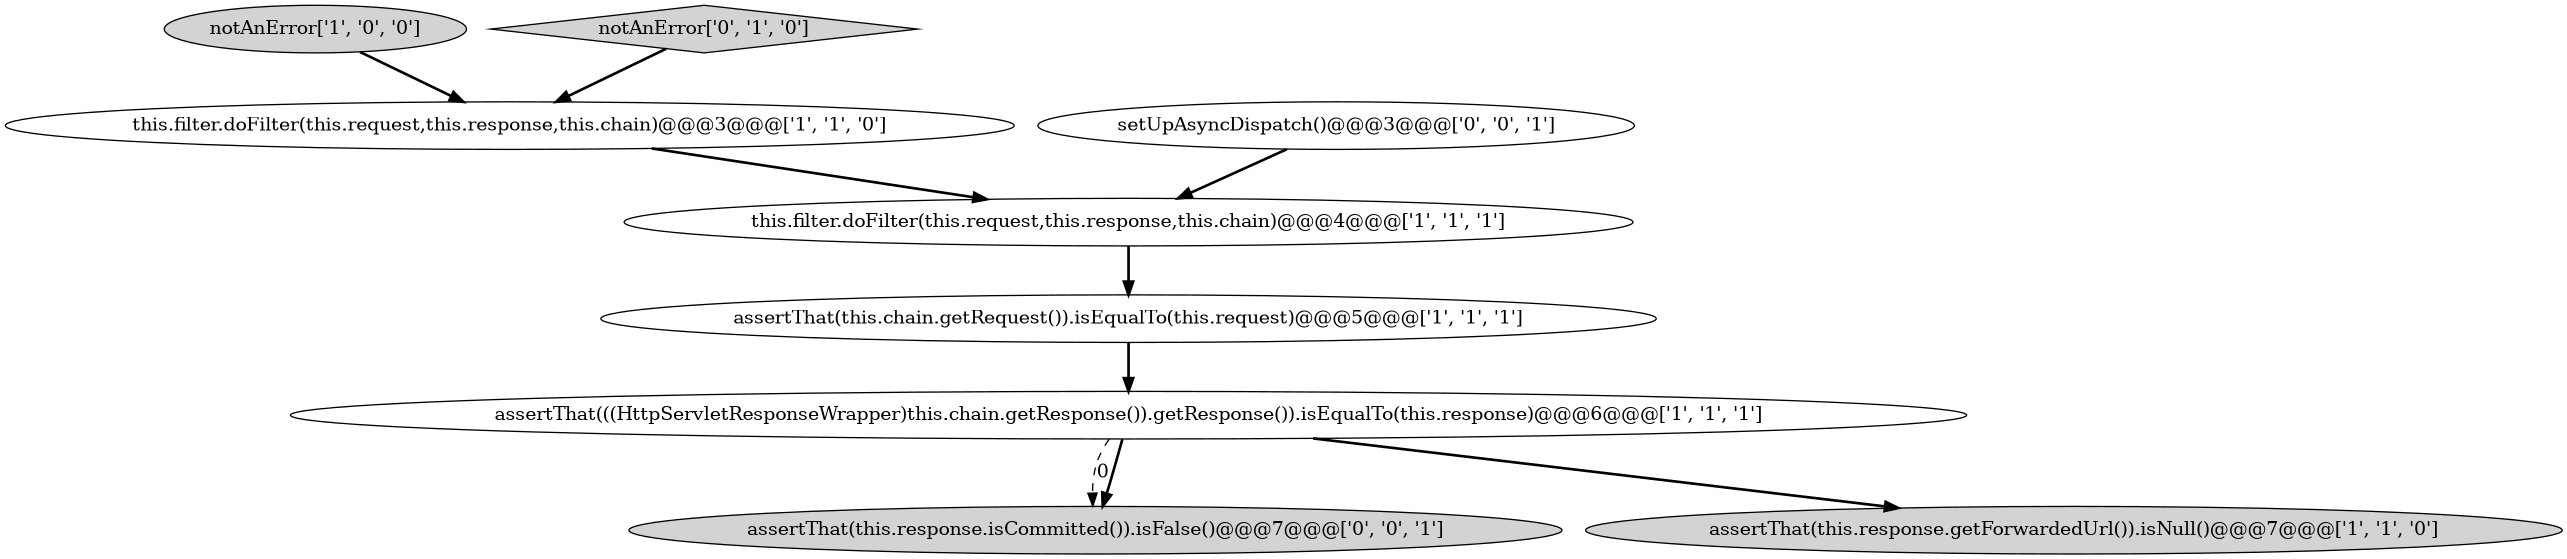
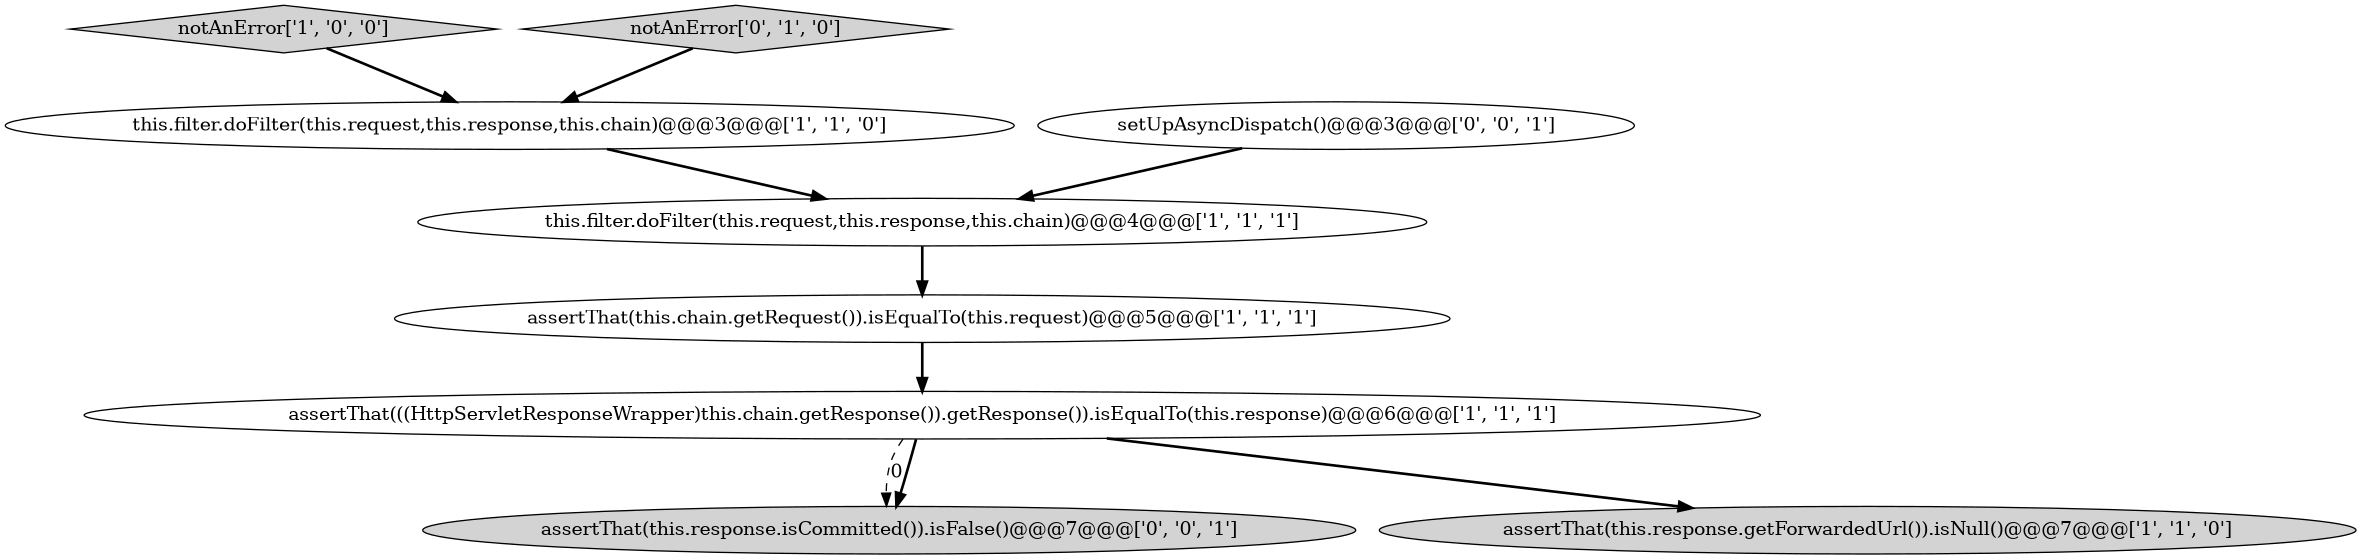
node "notAnError['1', '0', '0']": shape ellipse -> diamond
